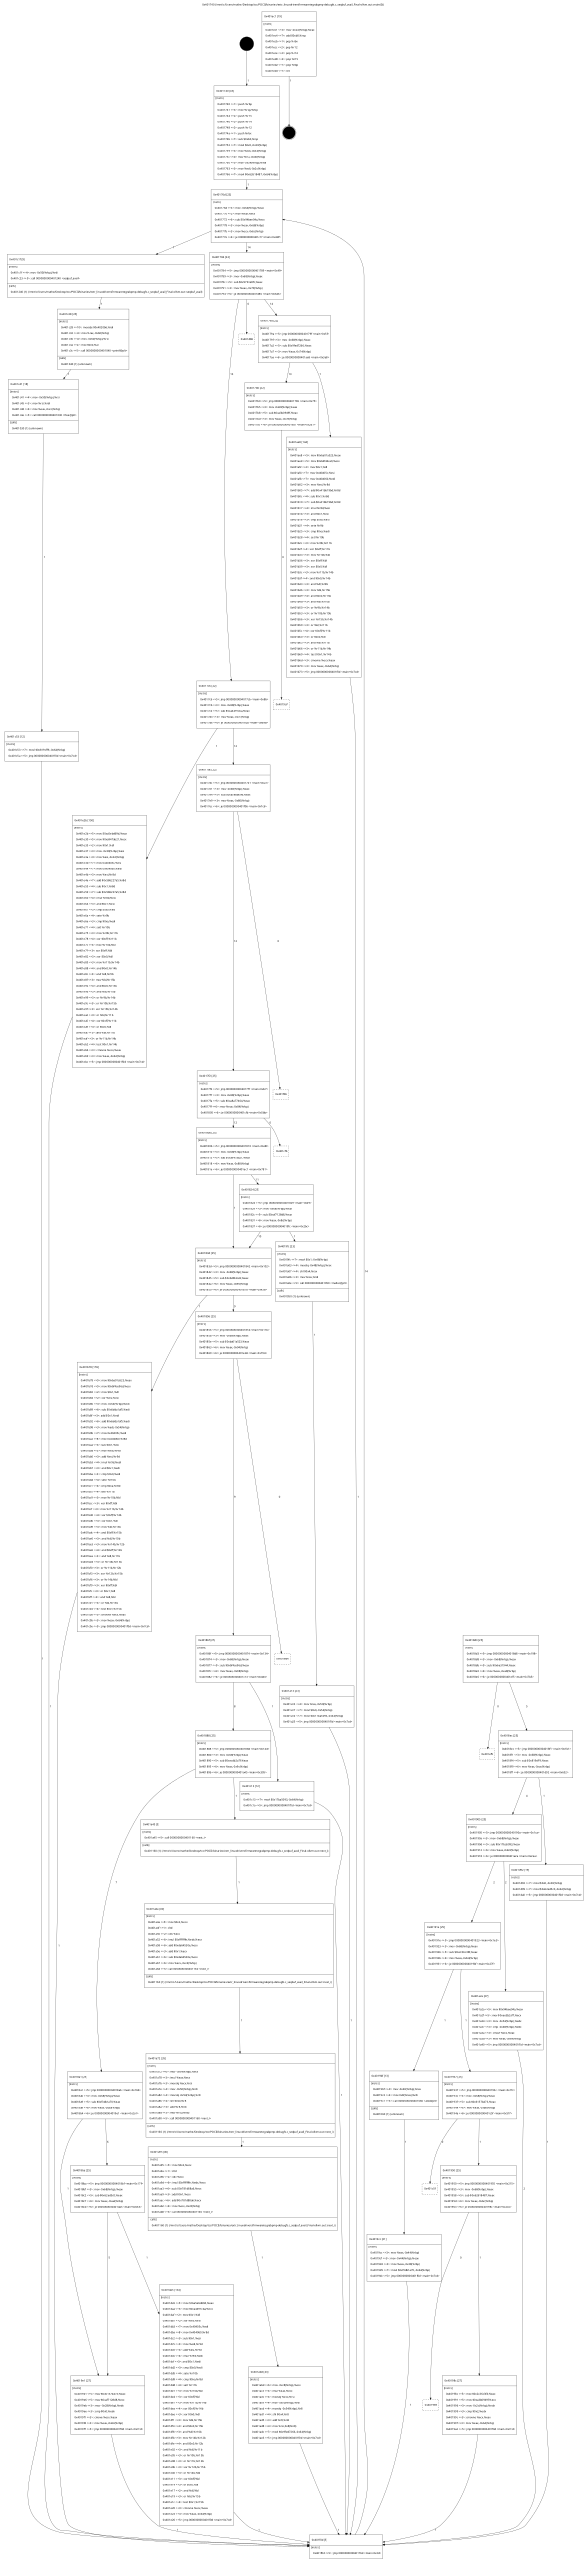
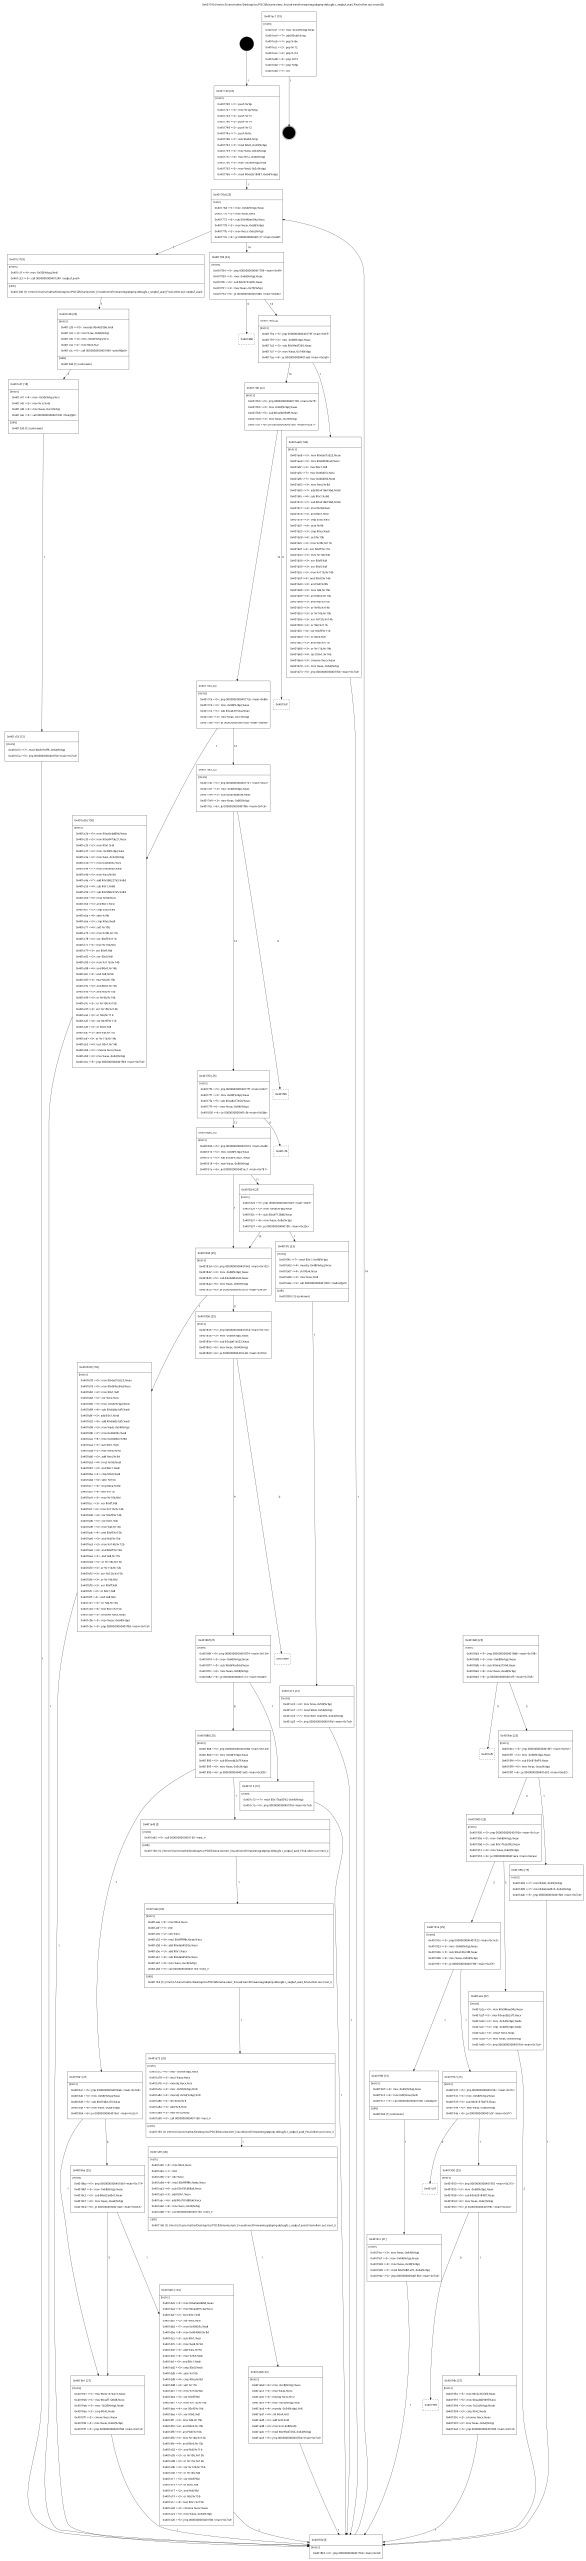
edge "0x401784 [22]" -> "0x4017c6 [22]": now "0x4017b0 [22]" -> "0x4017c6 [22]"
